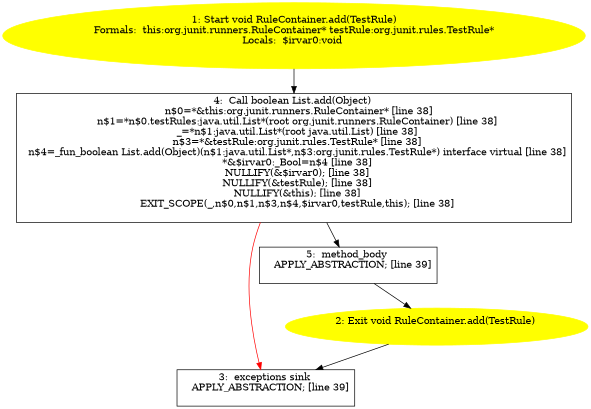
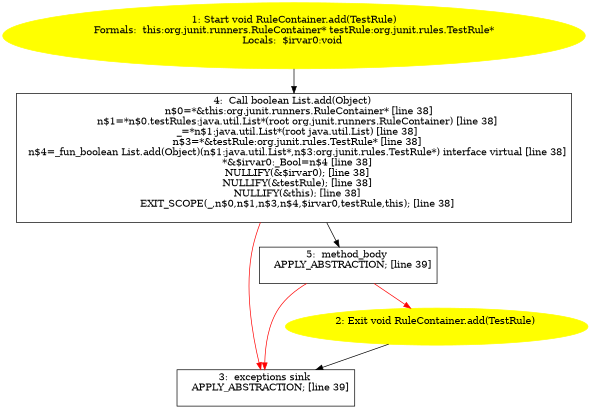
edge "5:  method_body APPLY_ABSTRACTION; [line 39]" -> "2: Exit void RuleContainer.add(TestRule)": color black -> red
edge "5:  method_body APPLY_ABSTRACTION; [line 39]" -> "3:  exceptions sink APPLY_ABSTRACTION; [line 39]": added
